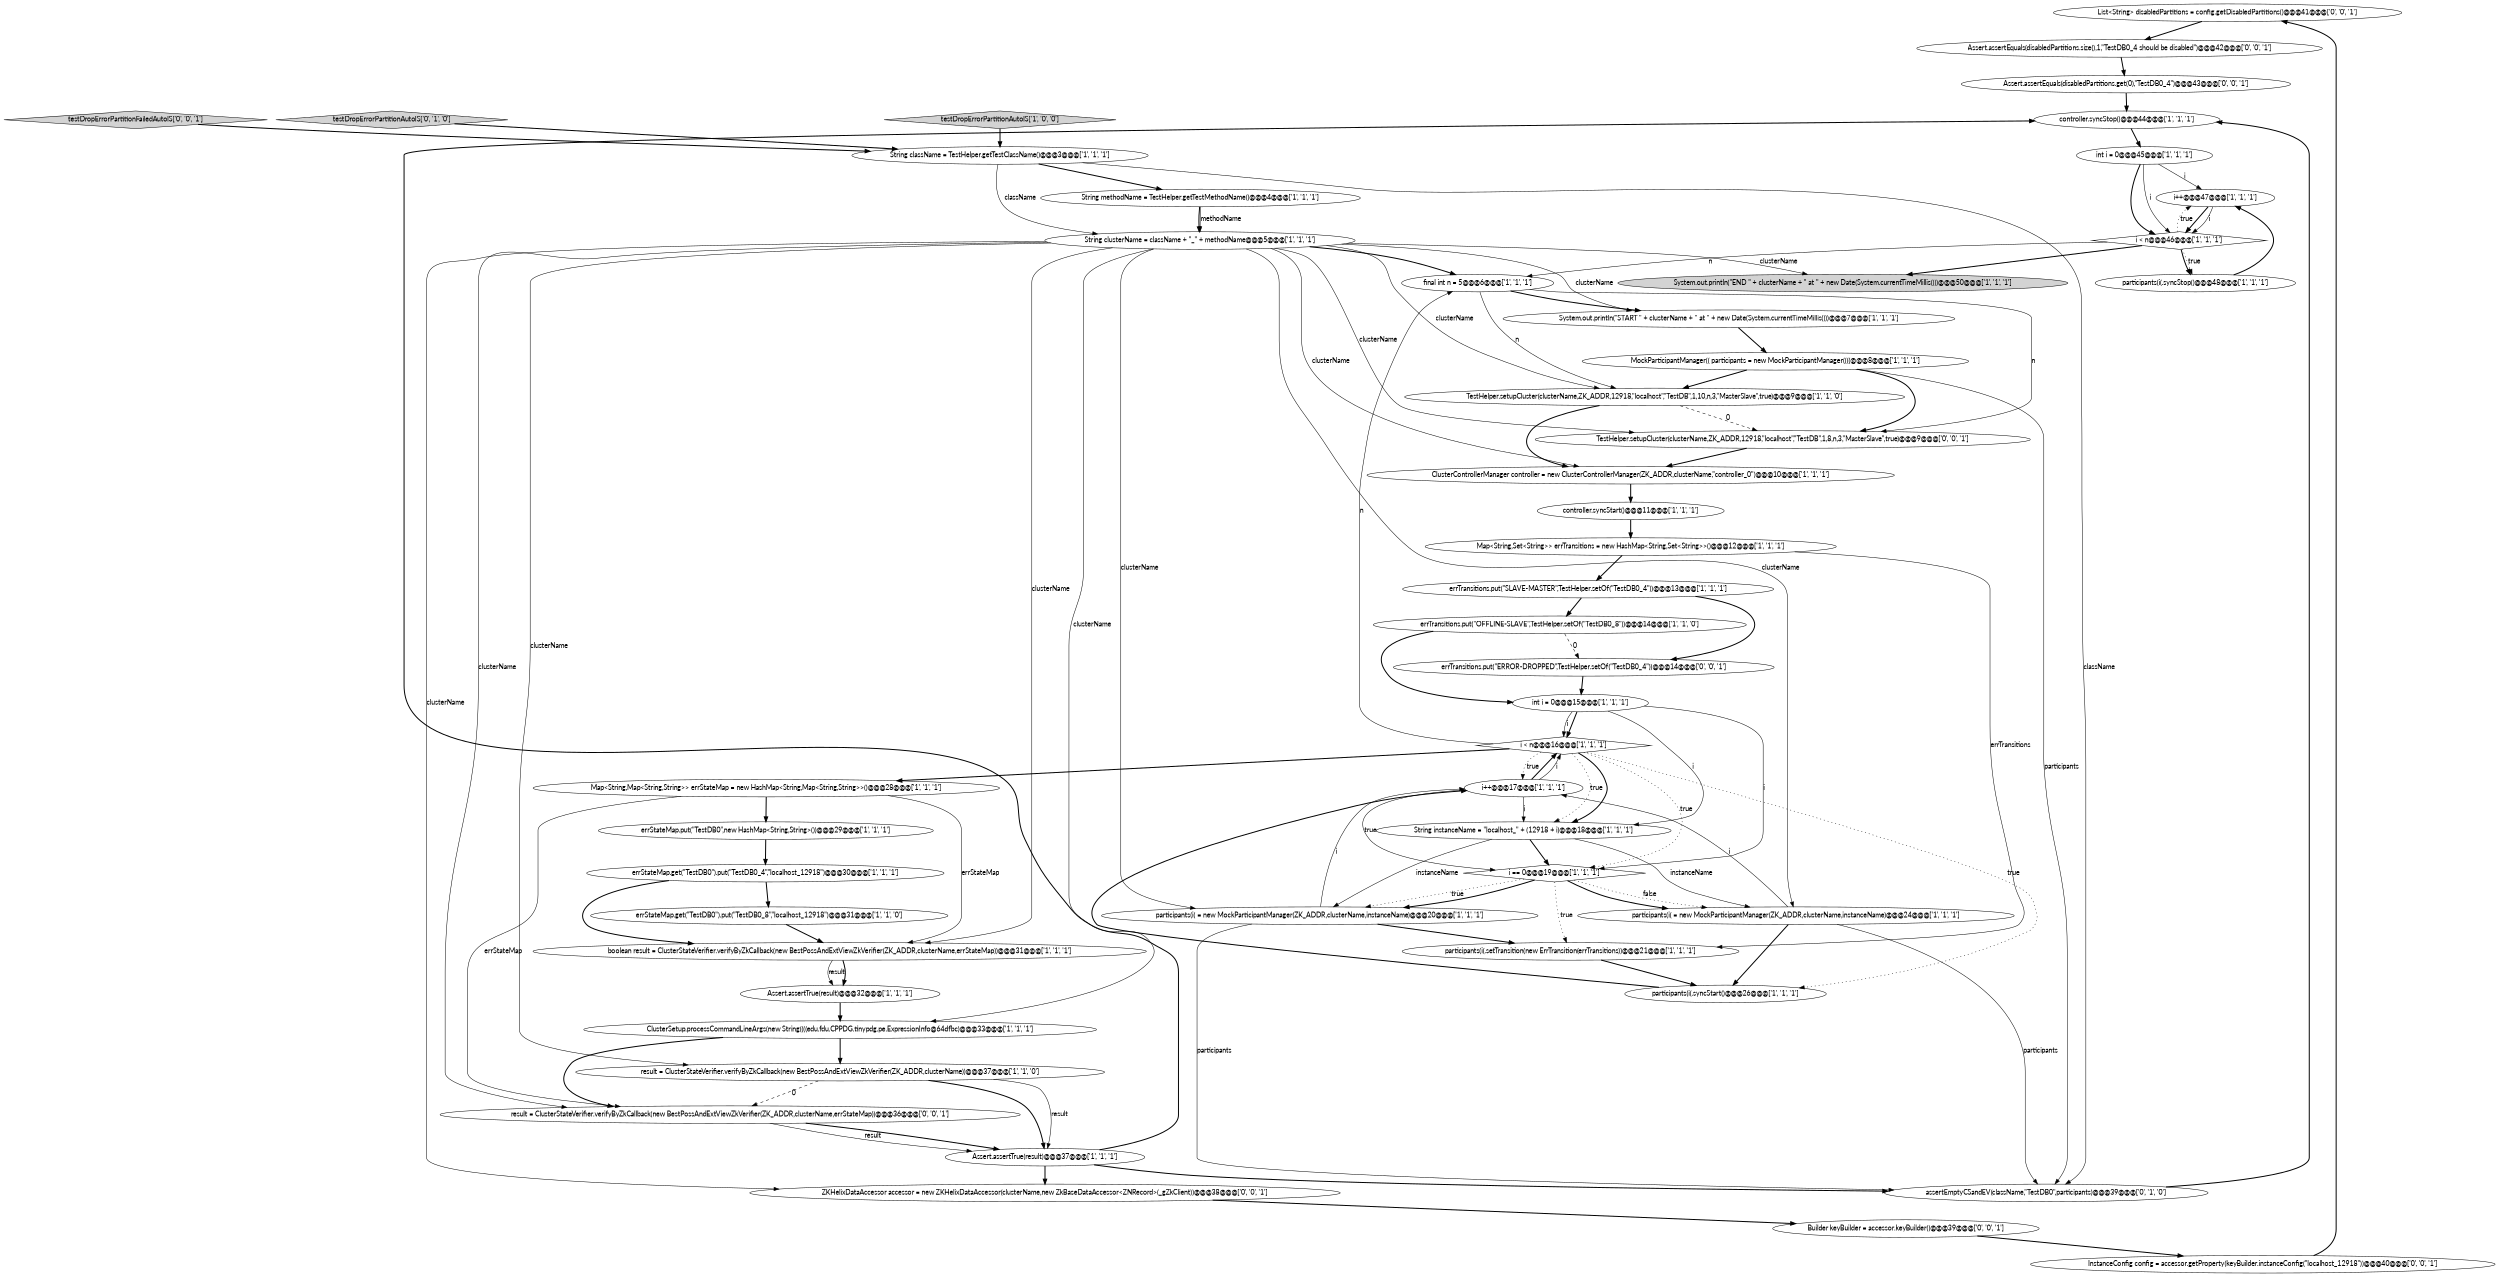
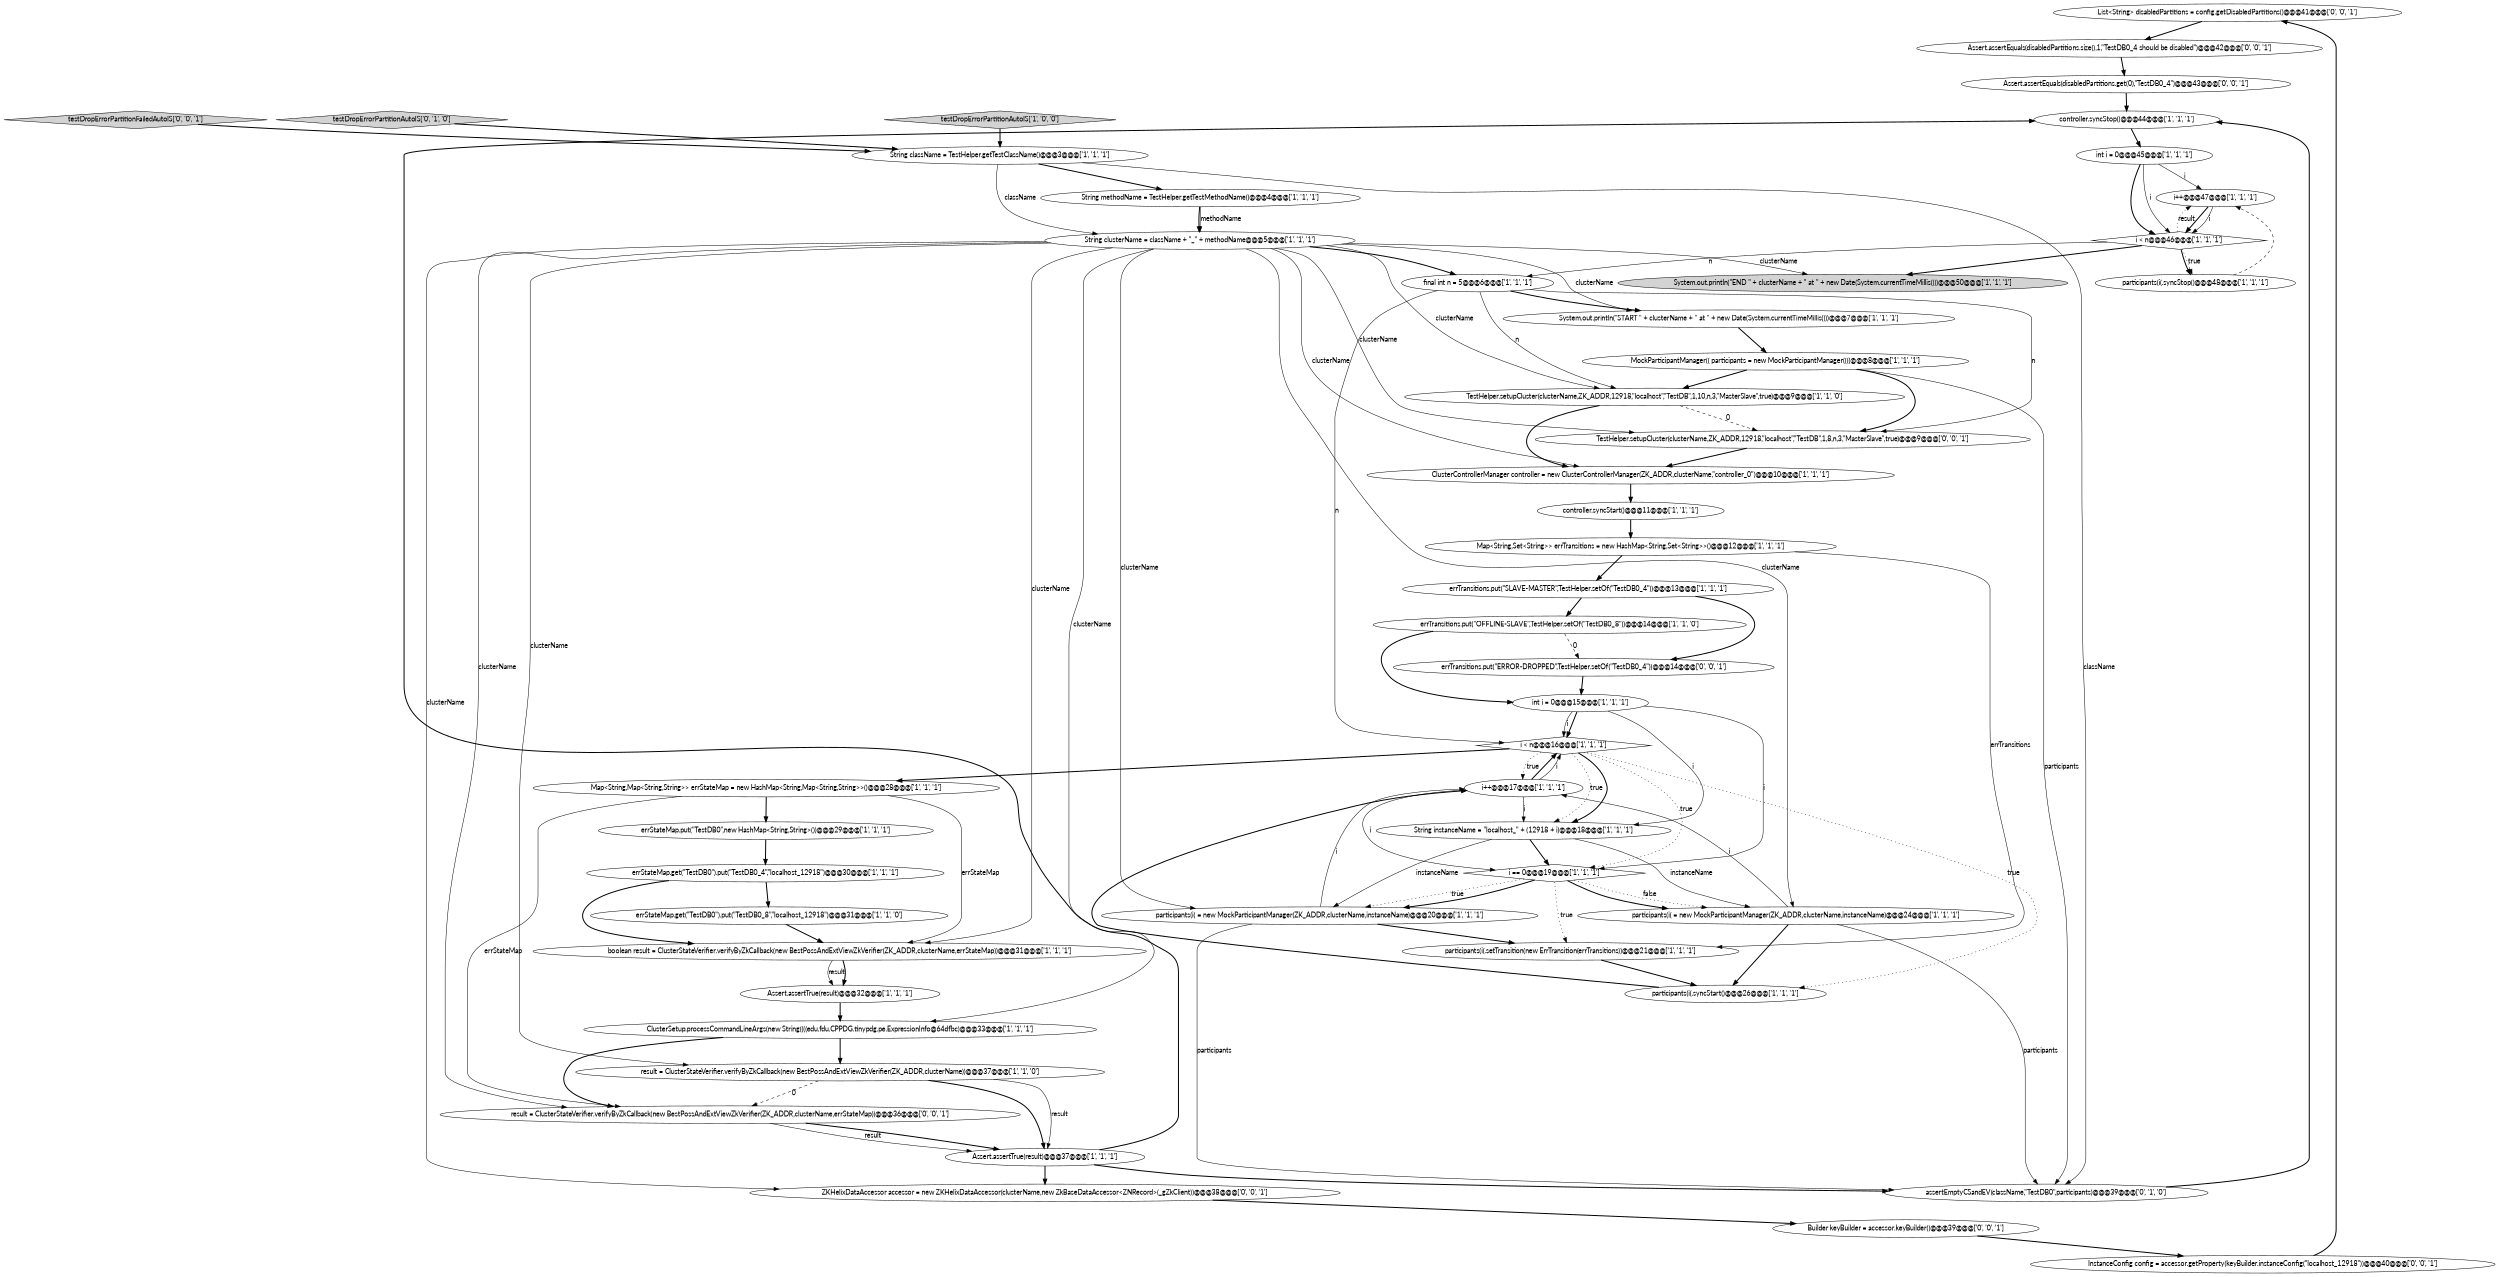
edge "i < n@@@46@@@['1', '1', '1']" -> "i++@@@47@@@['1', '1', '1']": label "true" -> "result"
edge "participants(i(.syncStop()@@@48@@@['1', '1', '1']" -> "i++@@@47@@@['1', '1', '1']": style bold -> dashed
edge "i < n@@@16@@@['1', '1', '1']" -> "final int n = 5@@@6@@@['1', '1', '1']": reversed
edge "i++@@@17@@@['1', '1', '1']" -> "i == 0@@@19@@@['1', '1', '1']": label "true" -> "i"
